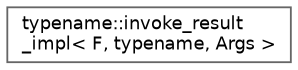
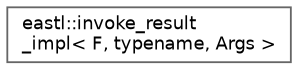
node "typename::invoke_result _impl< F, typename, Args >": label "typename::invoke_result _impl< F, typename, Args >" -> "eastl::invoke_result _impl< F, typename, Args >"
